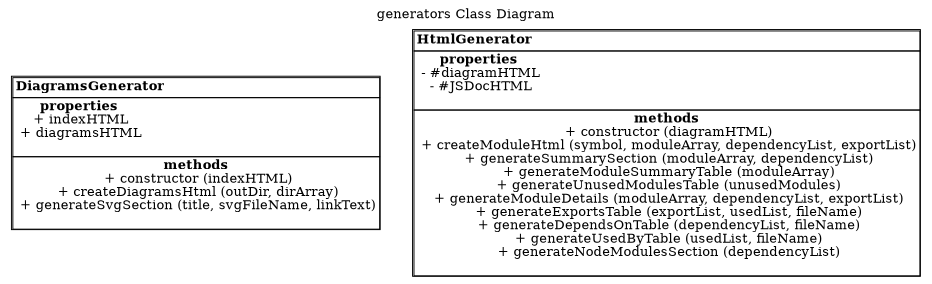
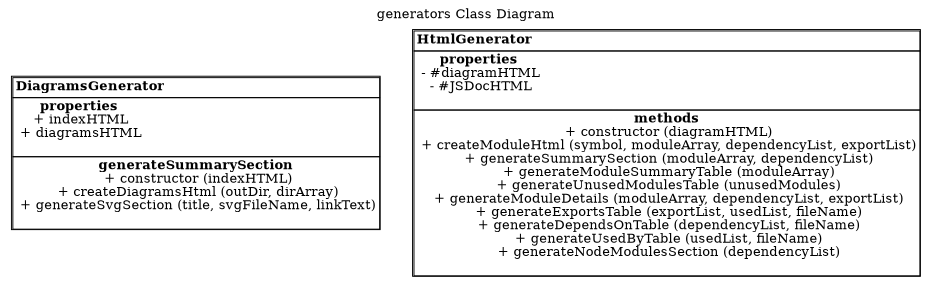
node "DiagramsGenerator": text "methods" -> "generateSummarySection"
